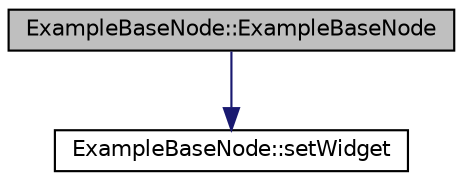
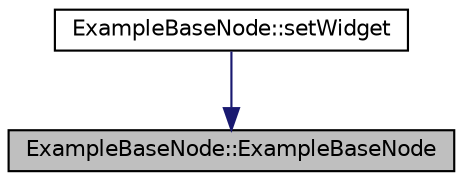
edge "ExampleBaseNode::ExampleBaseNode" -> "ExampleBaseNode::setWidget": reversed
